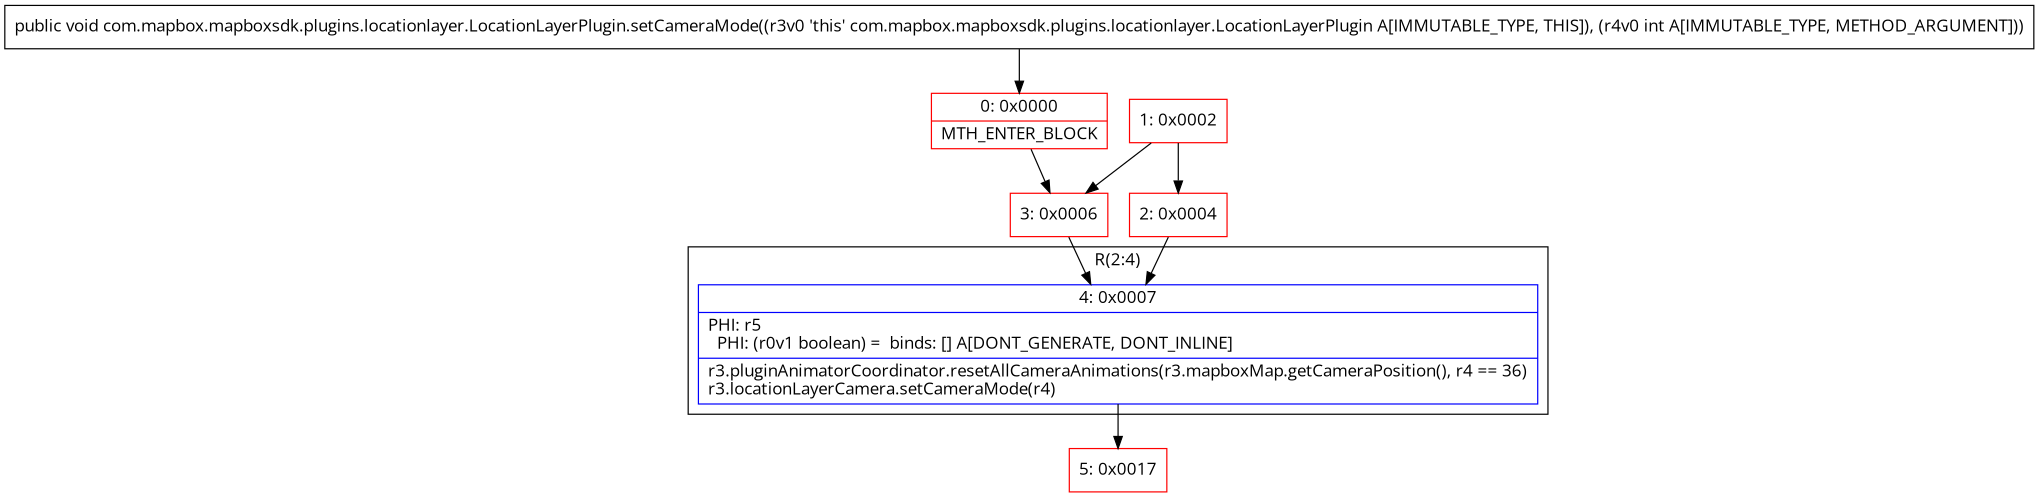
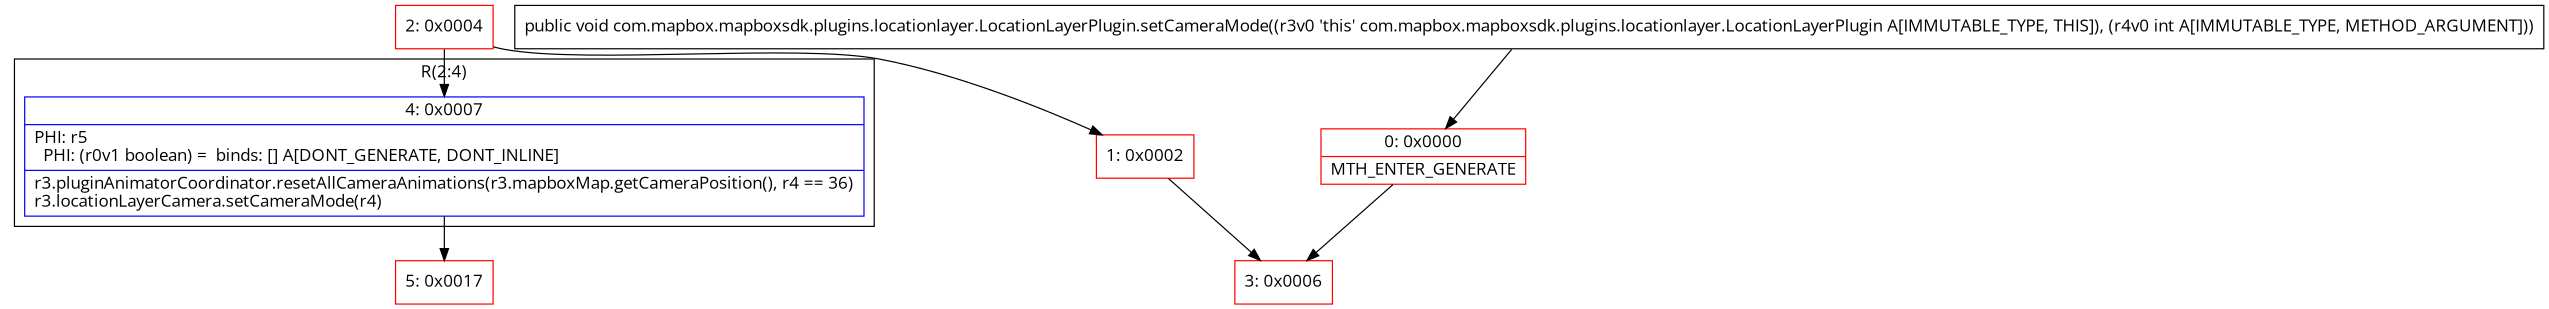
node "0: 0x0000": text "MTH_ENTER_BLOCK" -> "MTH_ENTER_GENERATE"
edge "1: 0x0002" -> "2: 0x0004": reversed
edge "3: 0x0006" -> "4: 0x0007": removed
